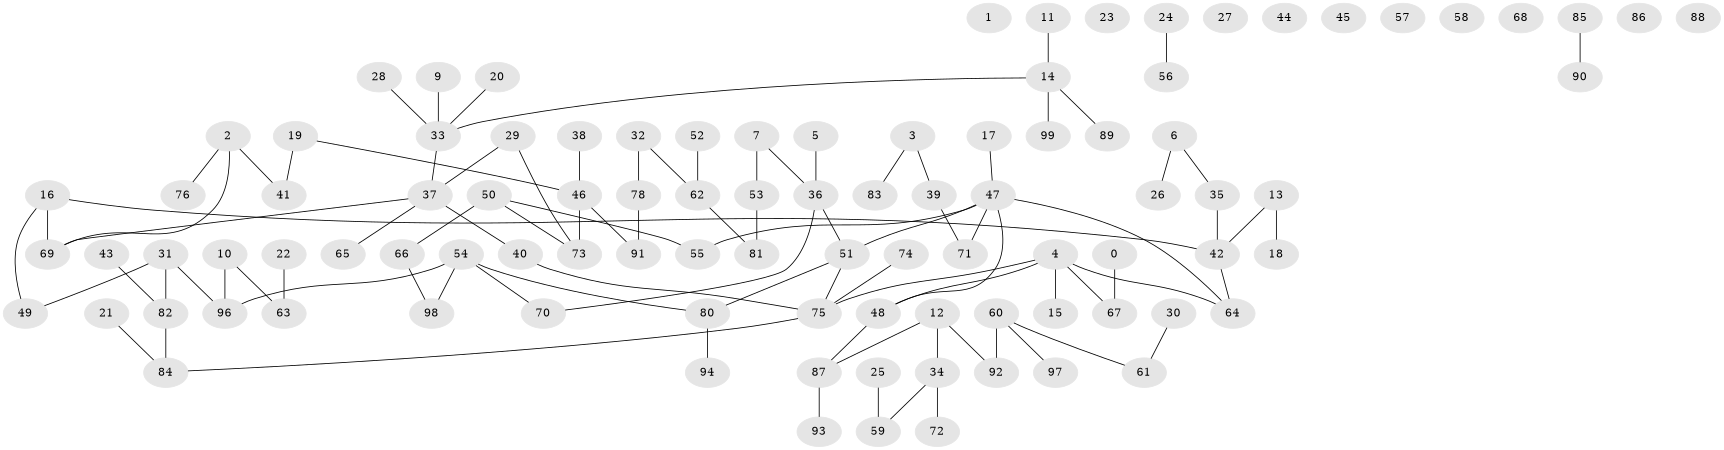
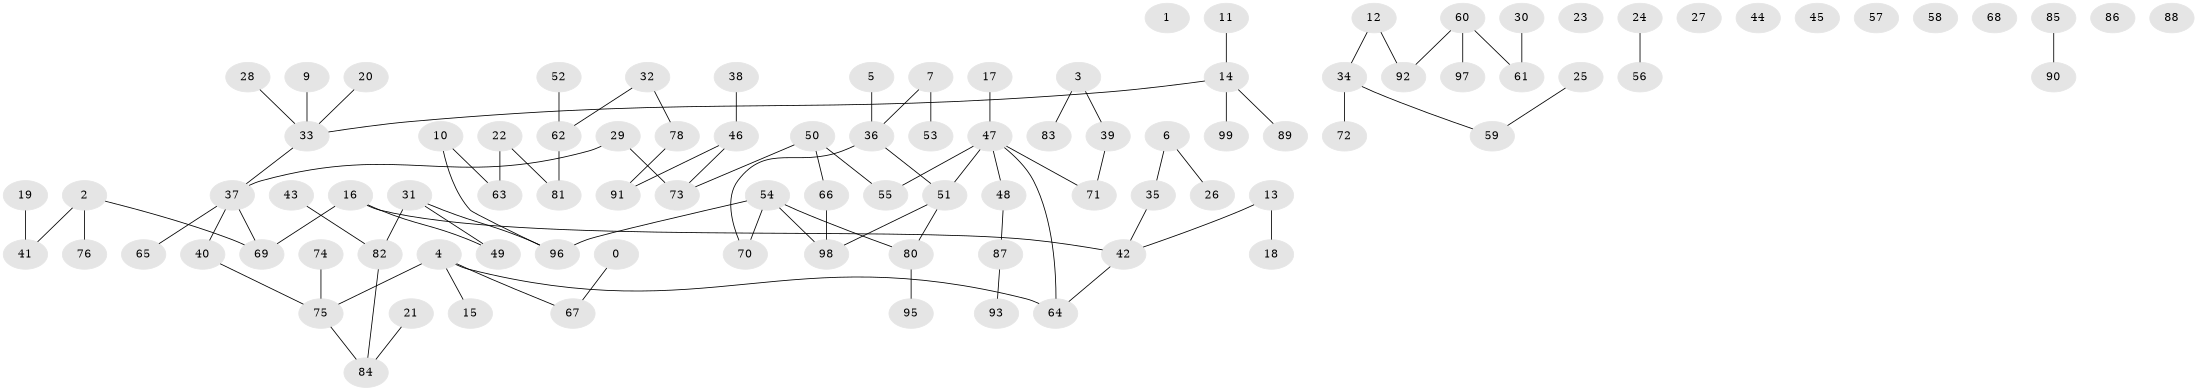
edge "19" -- "46": removed
edge "53" -- "81": now "22" -- "81"
edge "4" -- "48": removed
edge "51" -- "75": now "51" -- "98"
edge "12" -- "87": removed
node "94": label "94" -> "95"
